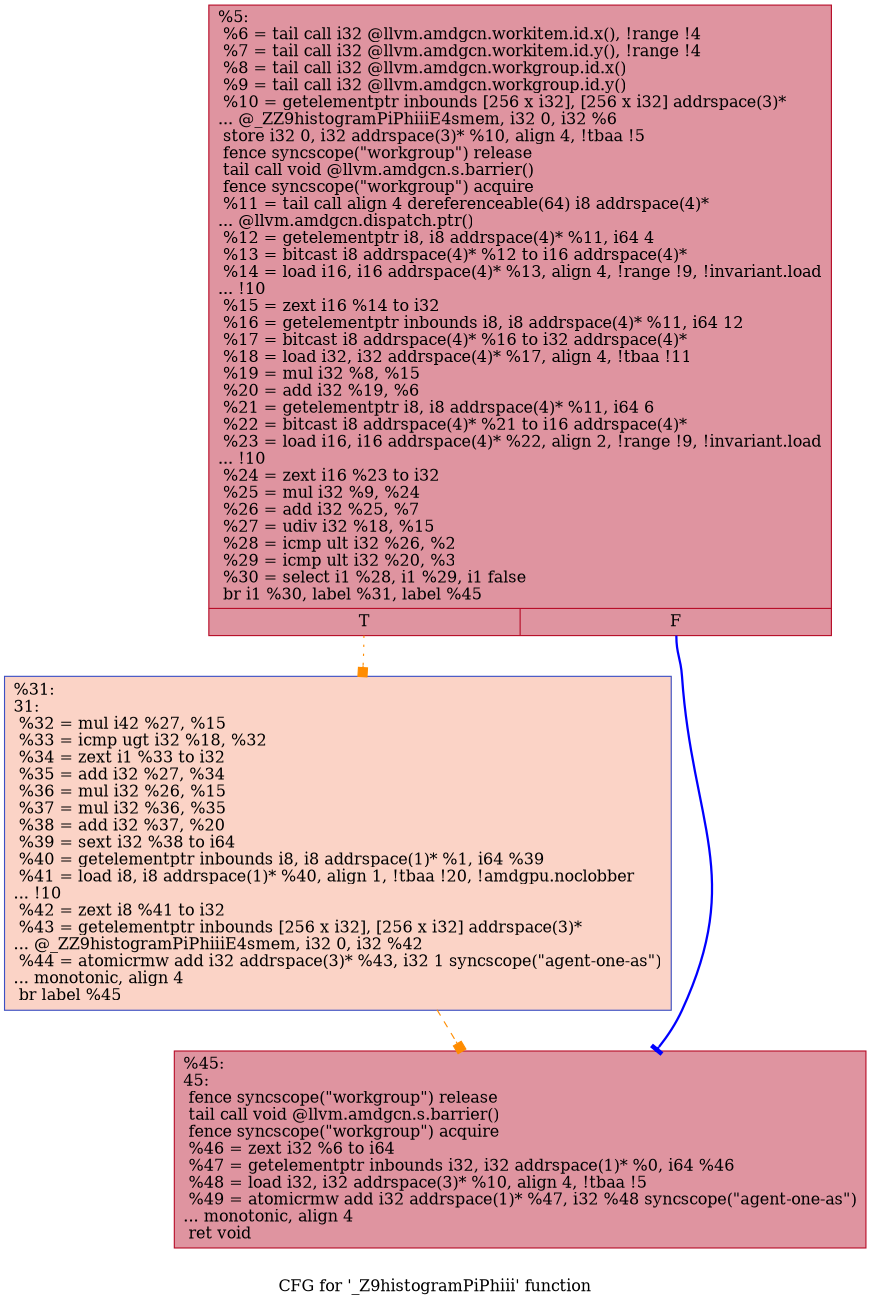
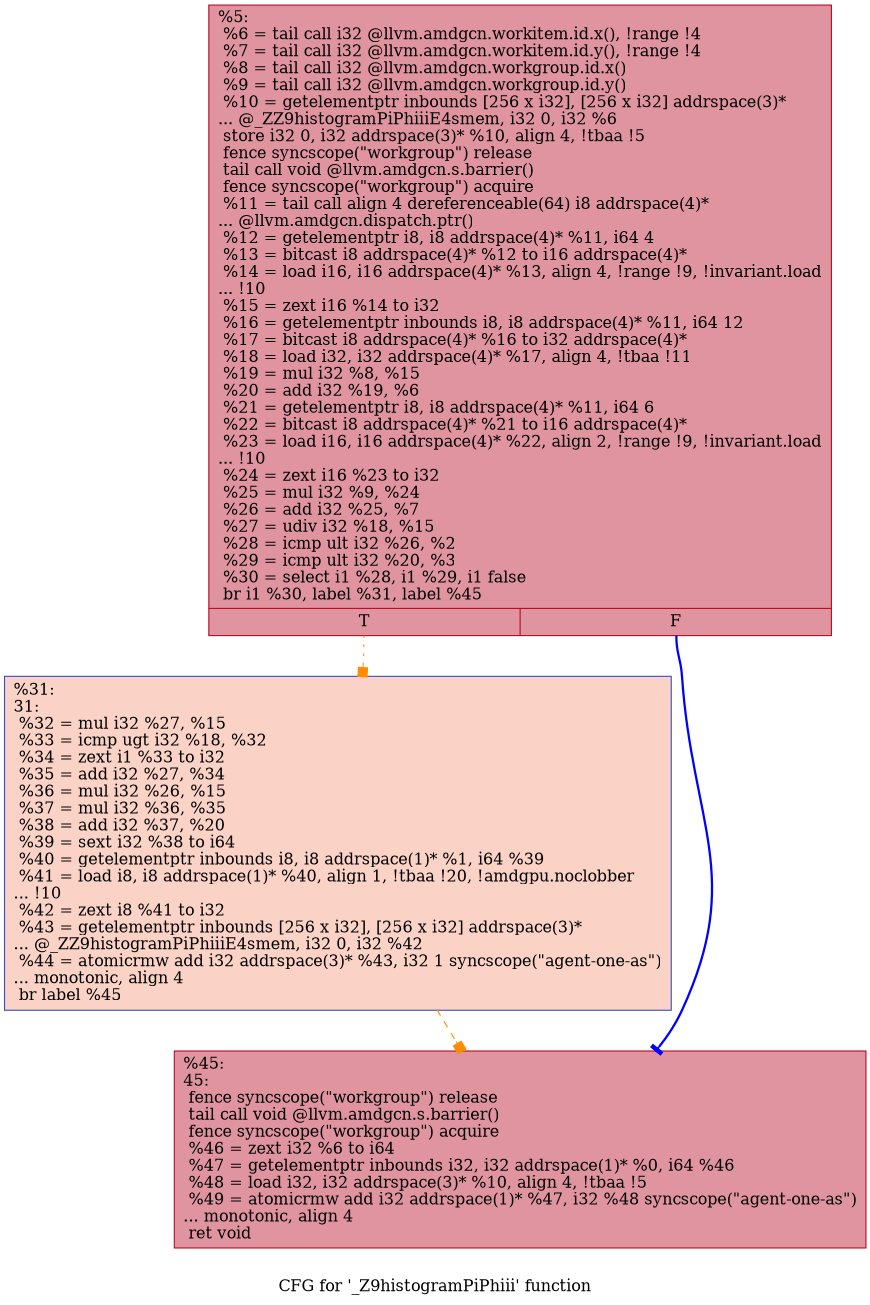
node "%31:": text "%32 = mul i42 %27, %15" -> "%32 = mul i32 %27, %15"
